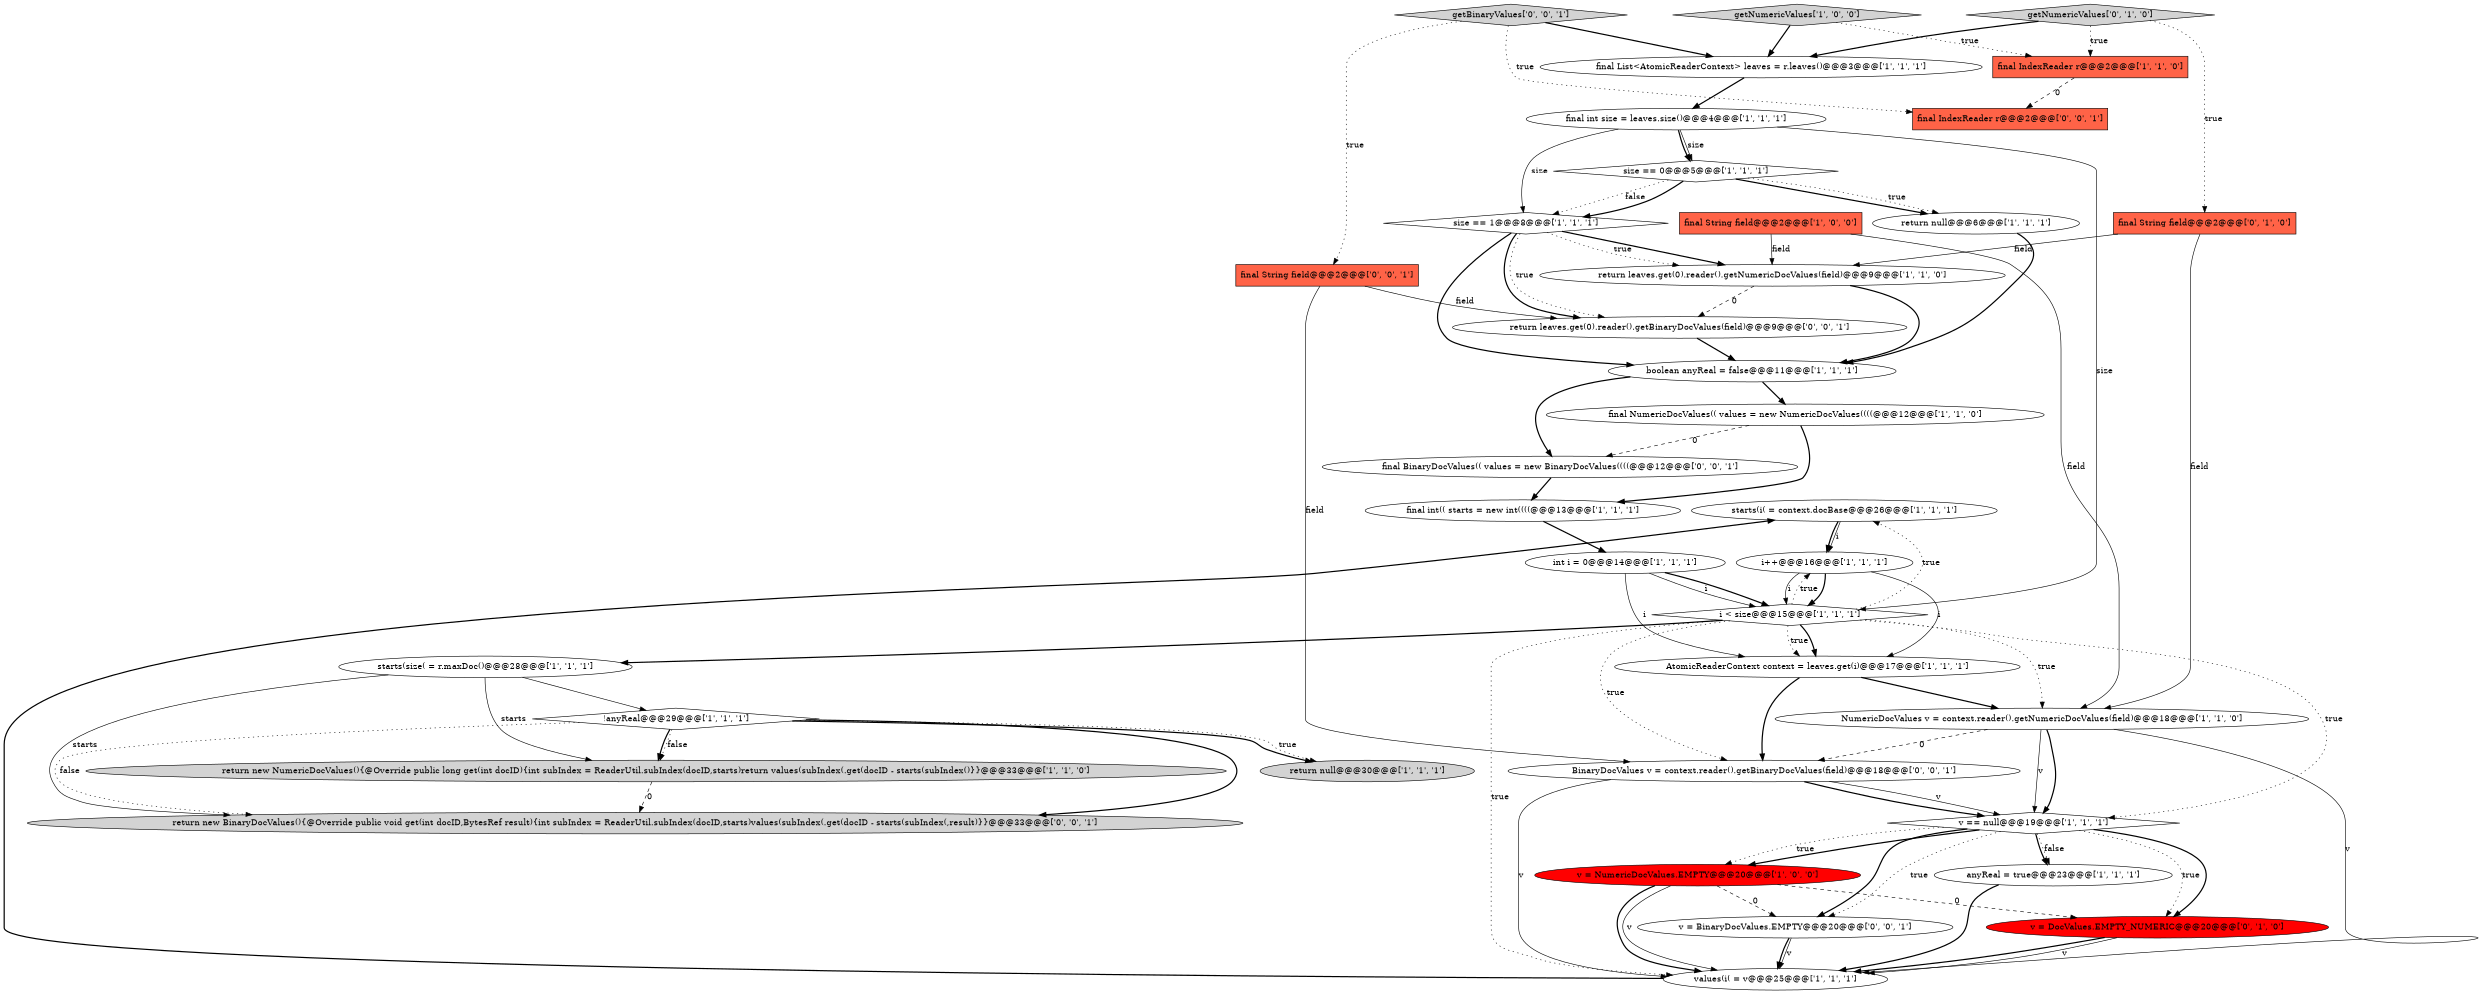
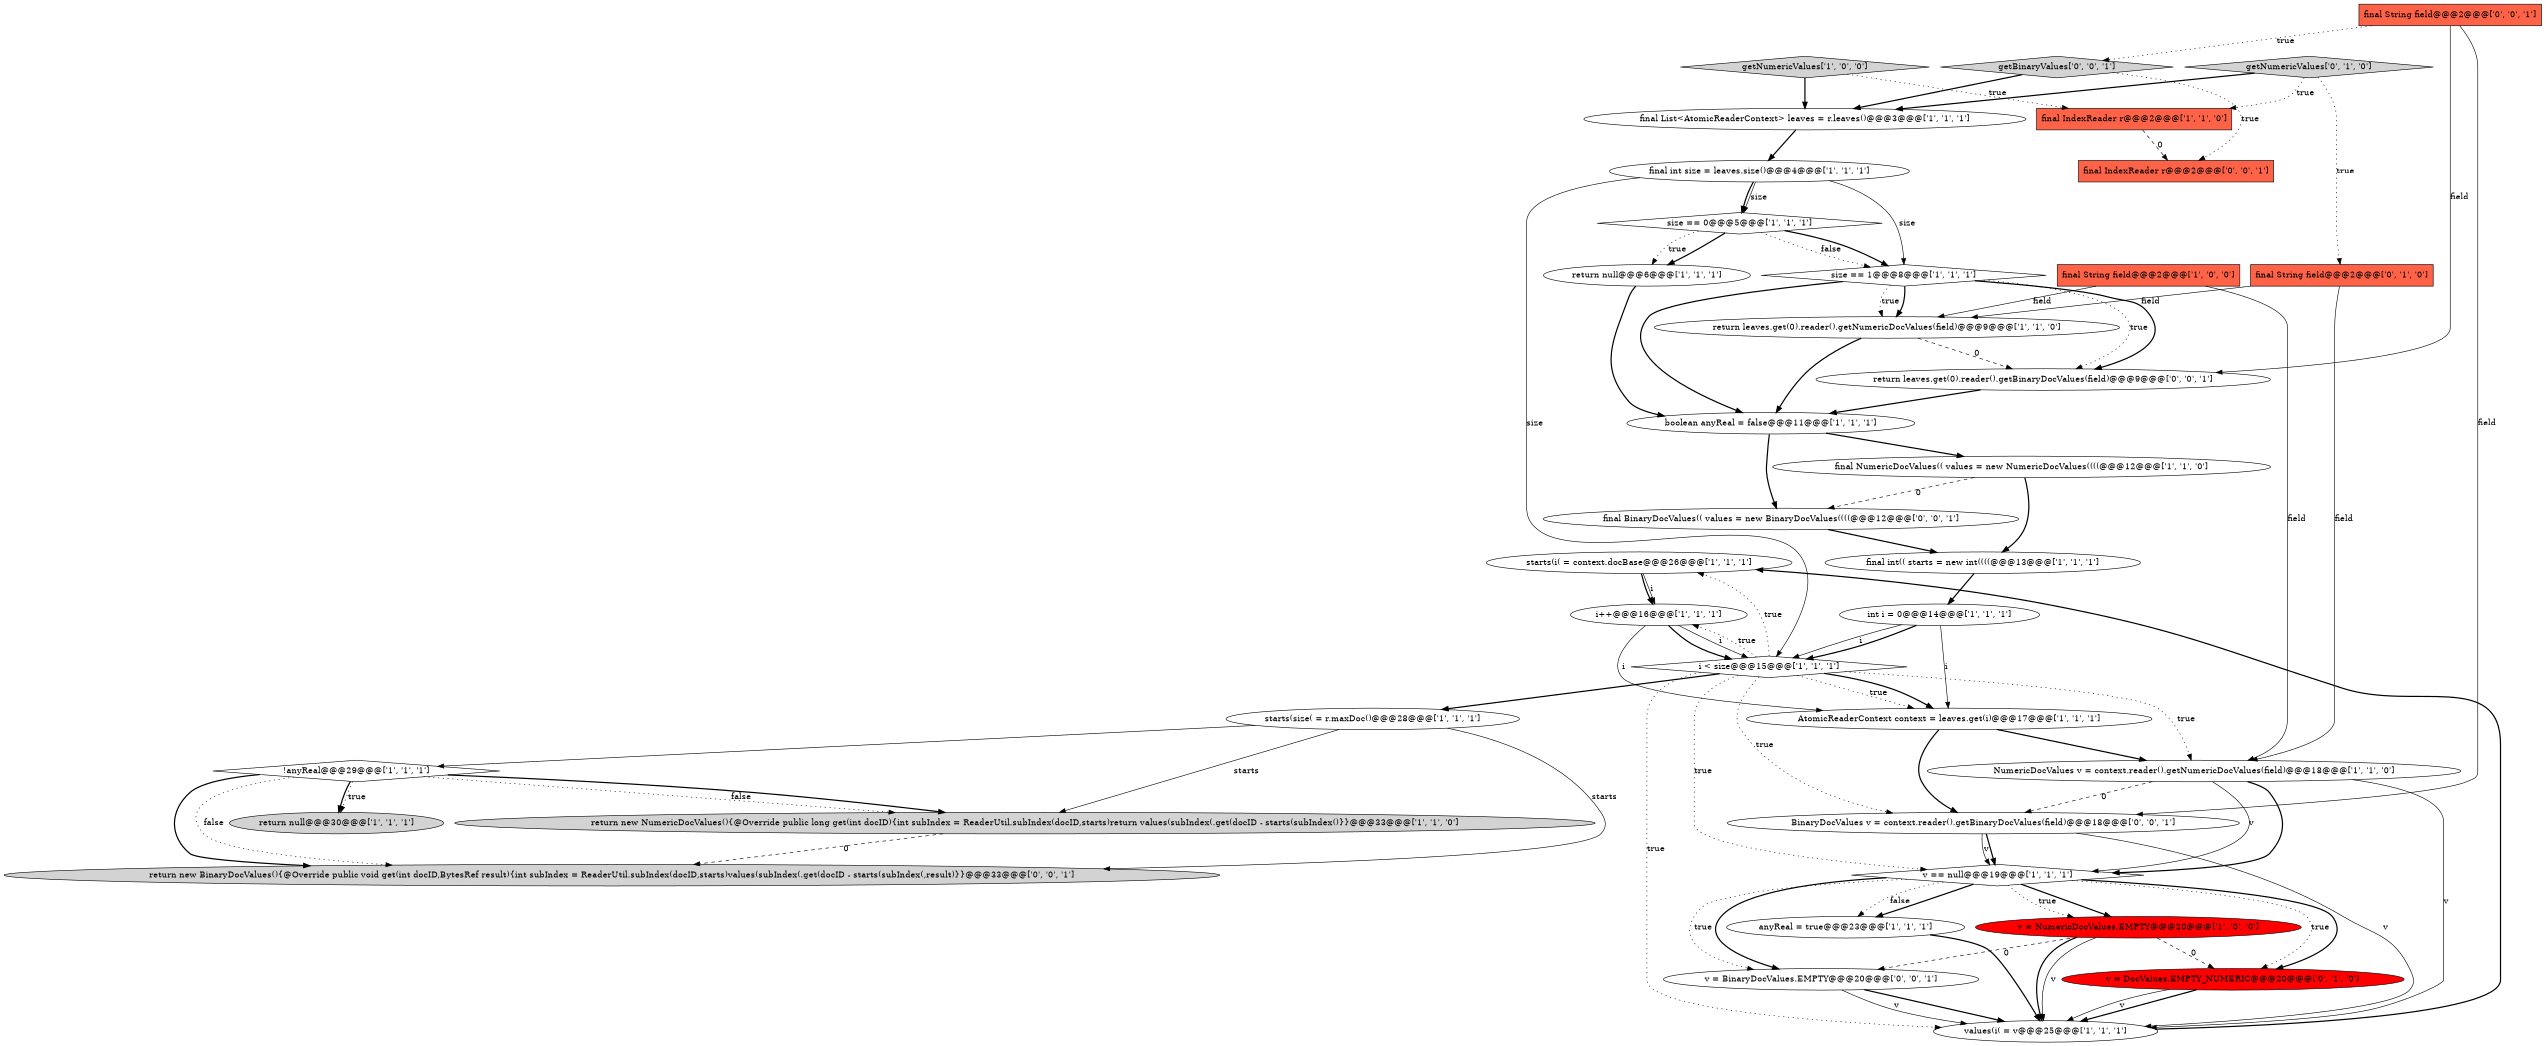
edge "getBinaryValues['0', '0', '1']" -> "final String field@@@2@@@['0', '0', '1']": reversed
